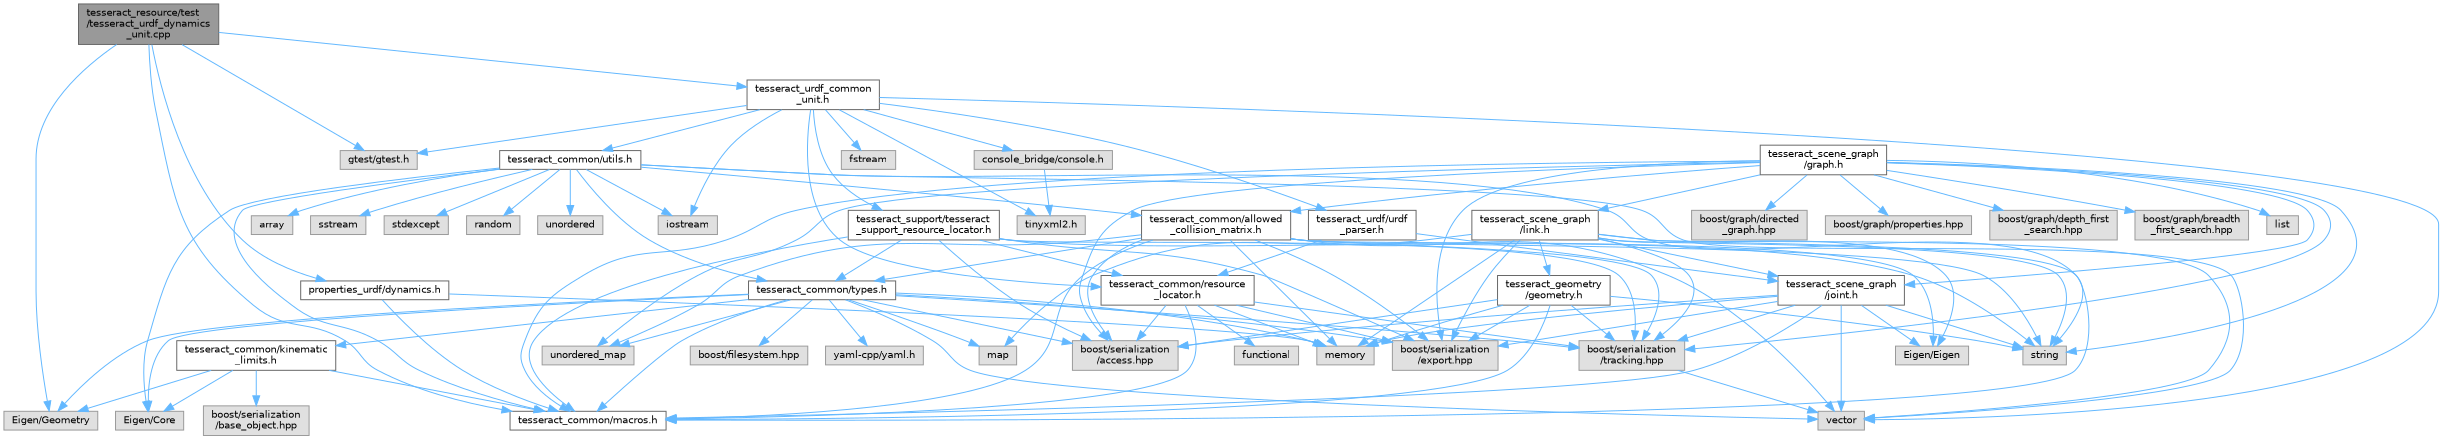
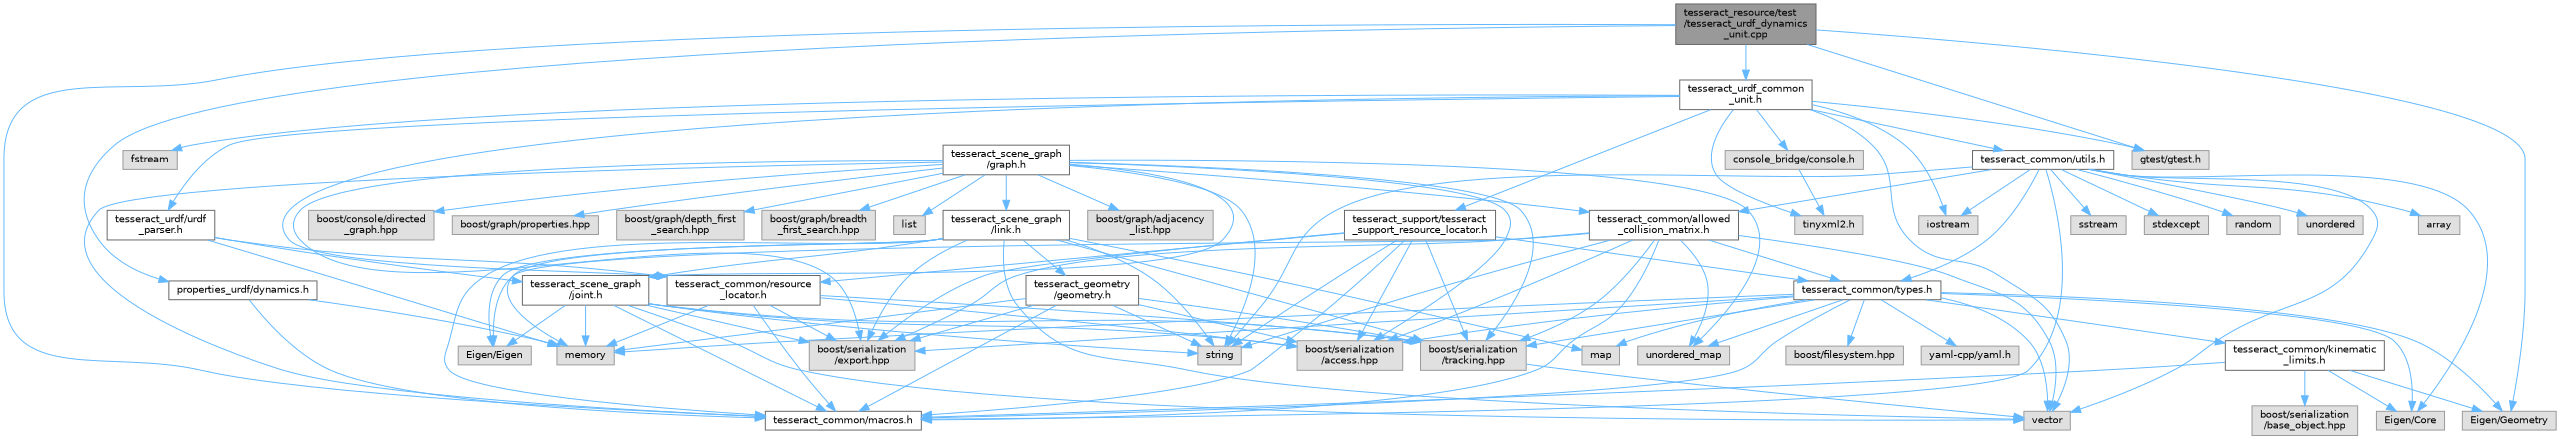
node "boost/graph/adjacency _list.hpp": added
node "boost/graph/directed _graph.hpp": label "boost/graph/directed _graph.hpp" -> "boost/console/directed _graph.hpp"
edge "tesseract_common/allowed _collision_matrix.h" -> "memory": now "tesseract_urdf/urdf _parser.h" -> "memory"
node "functional": removed
